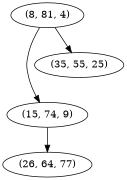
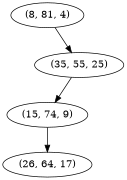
edge "(8, 81, 4)" -> "(15, 74, 9)": now "(35, 55, 25)" -> "(15, 74, 9)"
node "(26, 64, 77)": label "(26, 64, 77)" -> "(26, 64, 17)"
